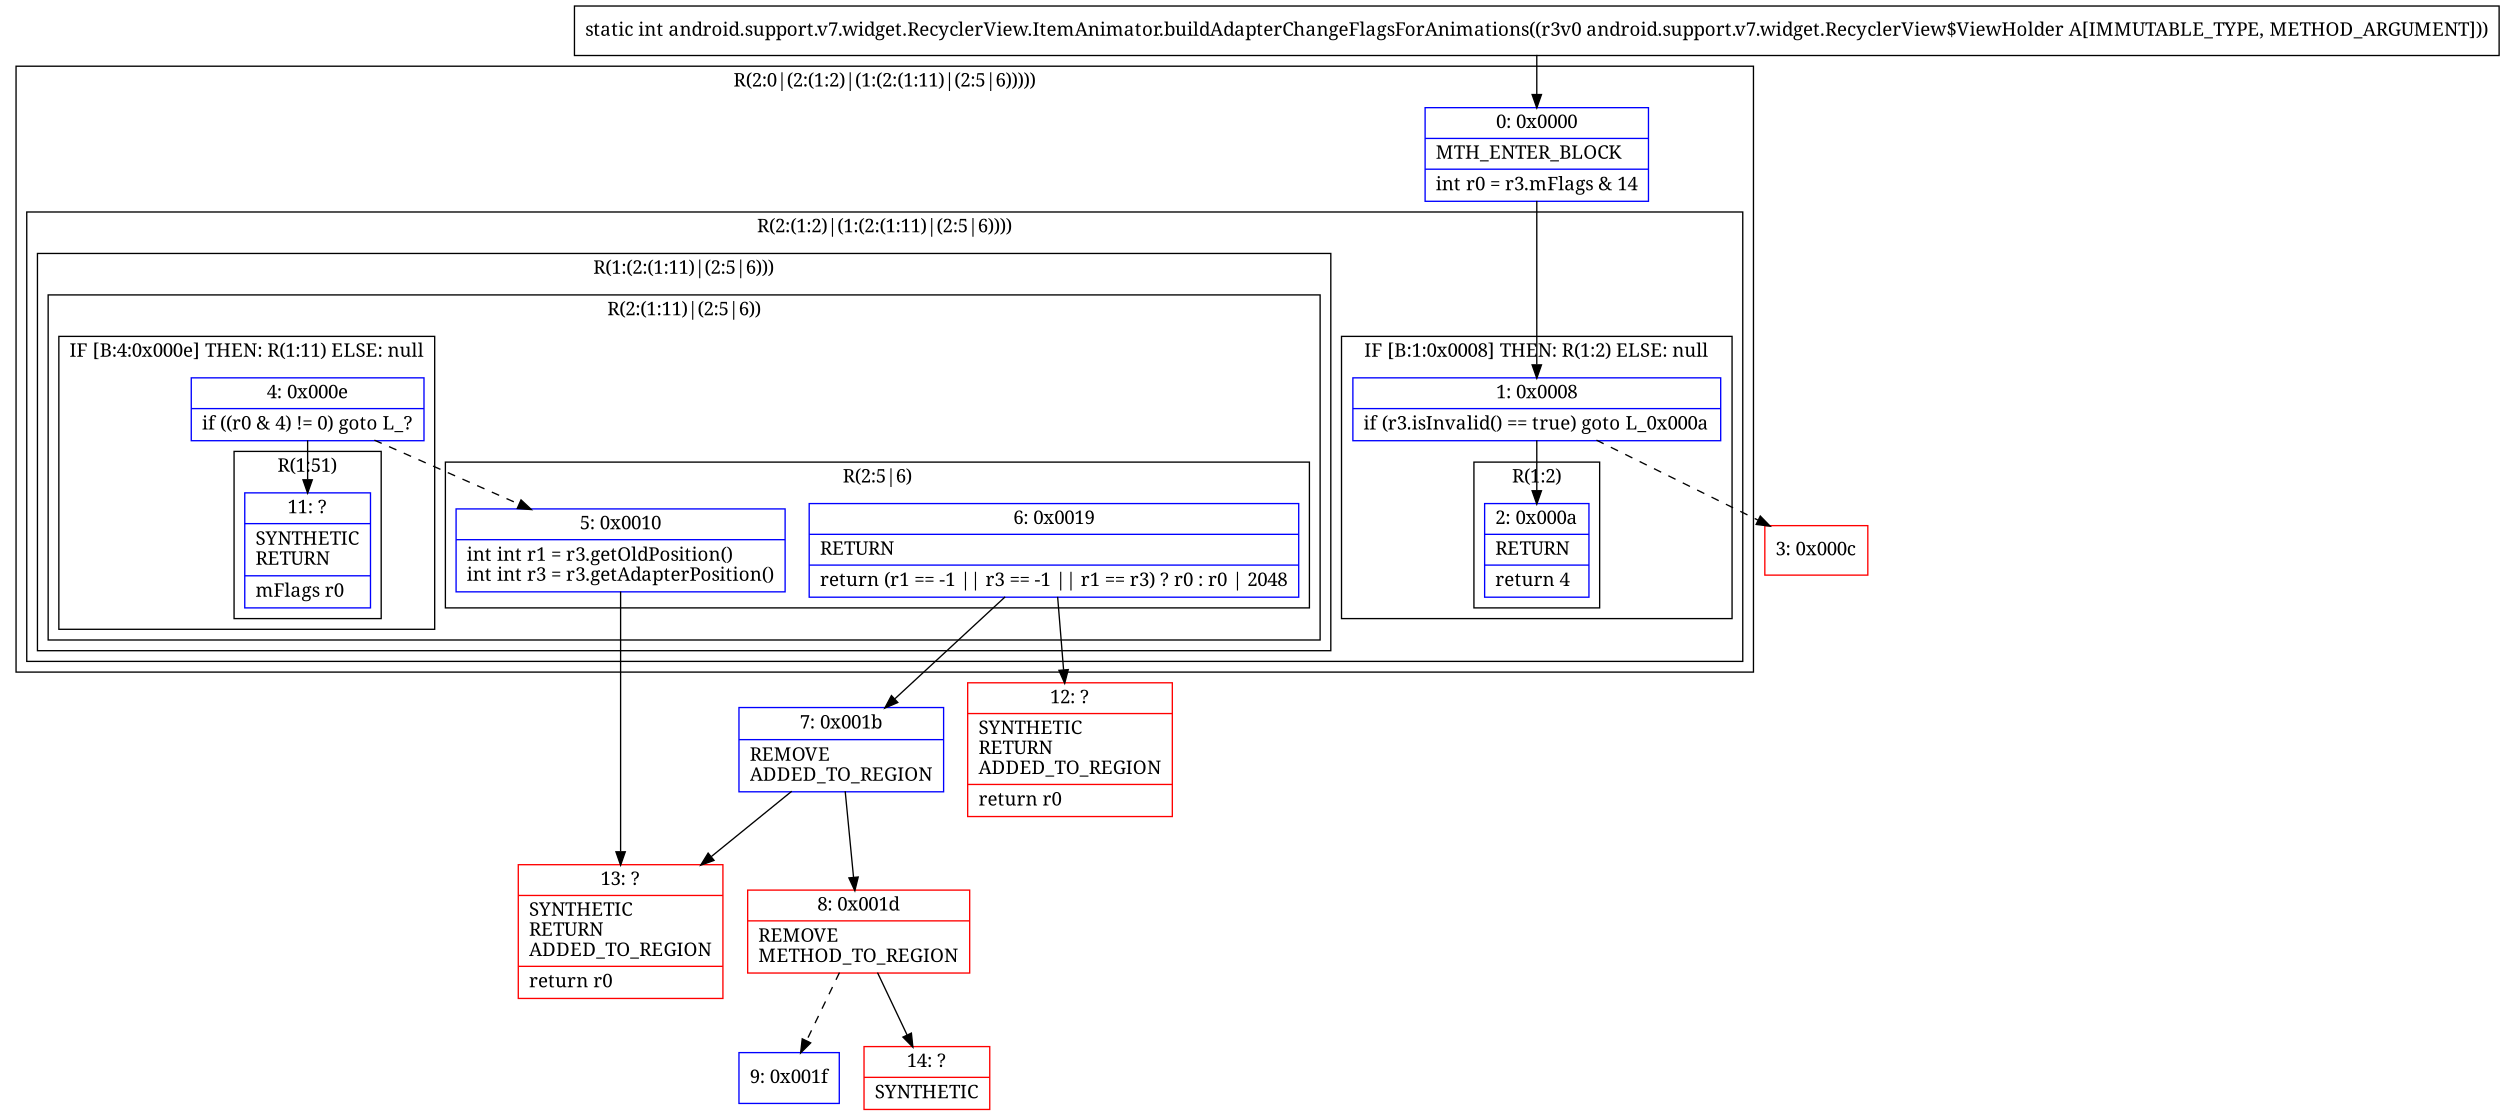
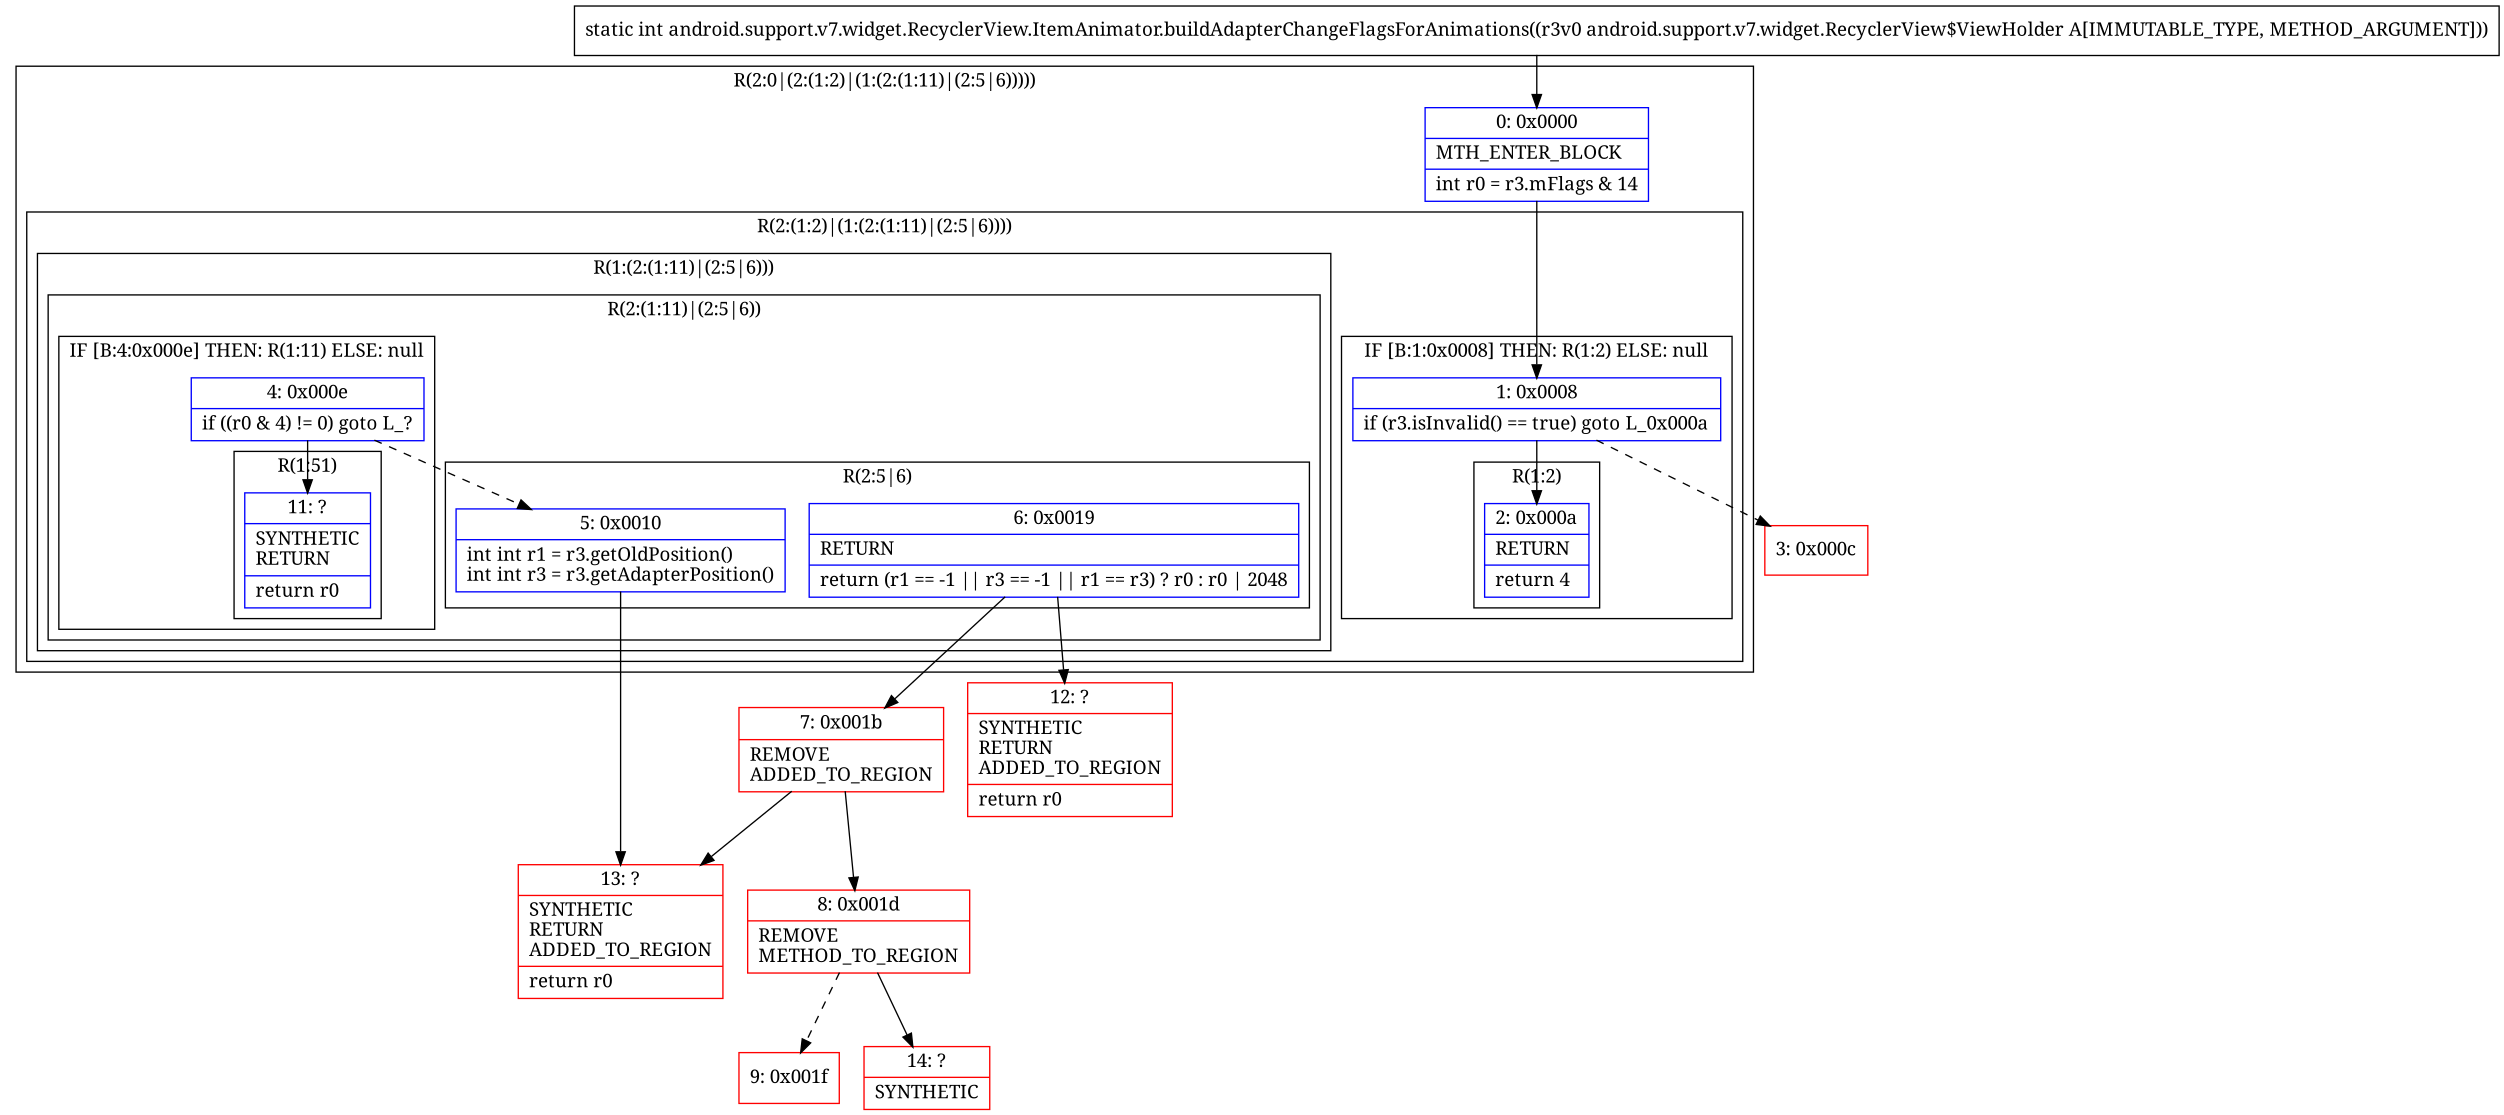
node "11: ?": text "mFlags r0" -> "return r0"
node "7: 0x001b": color blue -> red
node "9: 0x001f": color blue -> red
